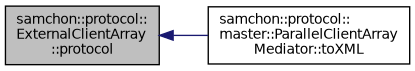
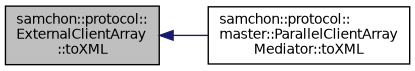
node "samchon::protocol:: ExternalClientArray ::protocol": label "samchon::protocol:: ExternalClientArray ::protocol" -> "samchon::protocol:: ExternalClientArray ::toXML"
